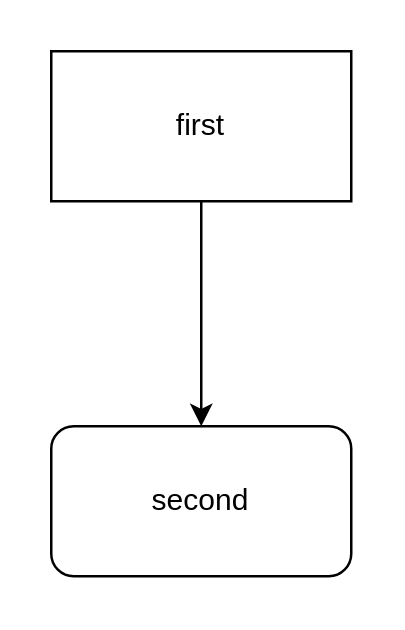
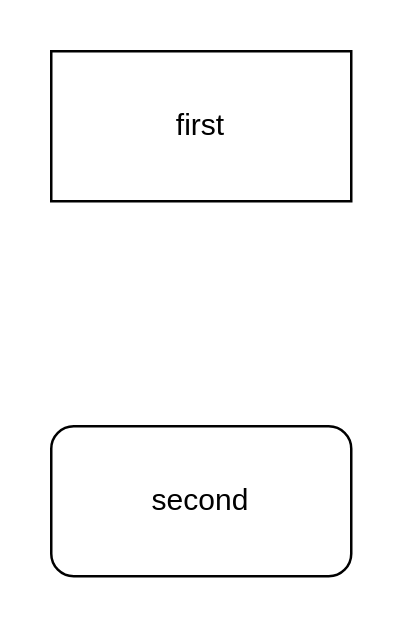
edge "first" -> "second": removed
